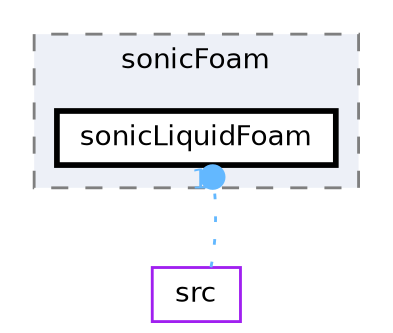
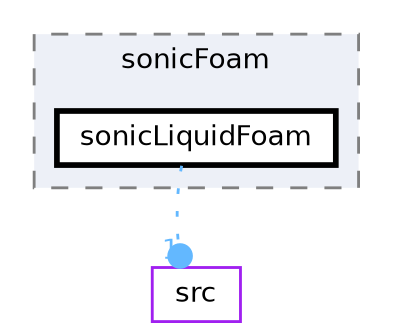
edge "src" -> "sonicLiquidFoam": reversed
